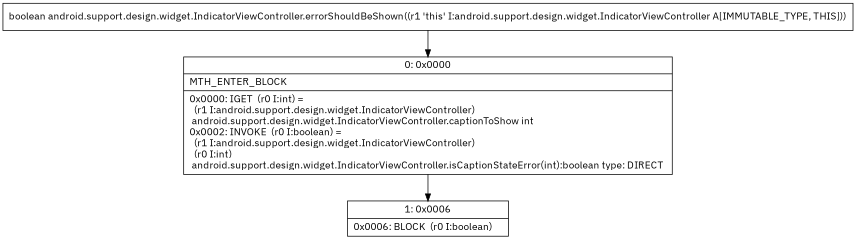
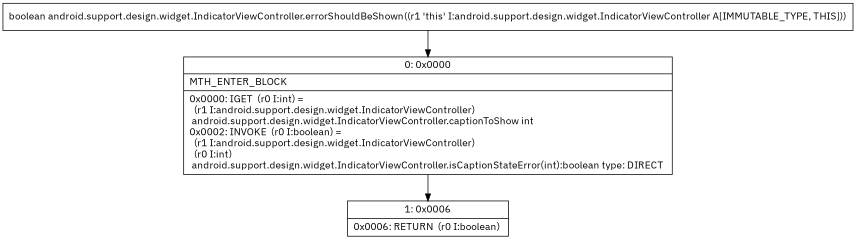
node "1: 0x0006": text "0x0006: BLOCK  (r0 I:boolean)" -> "0x0006: RETURN  (r0 I:boolean)"
